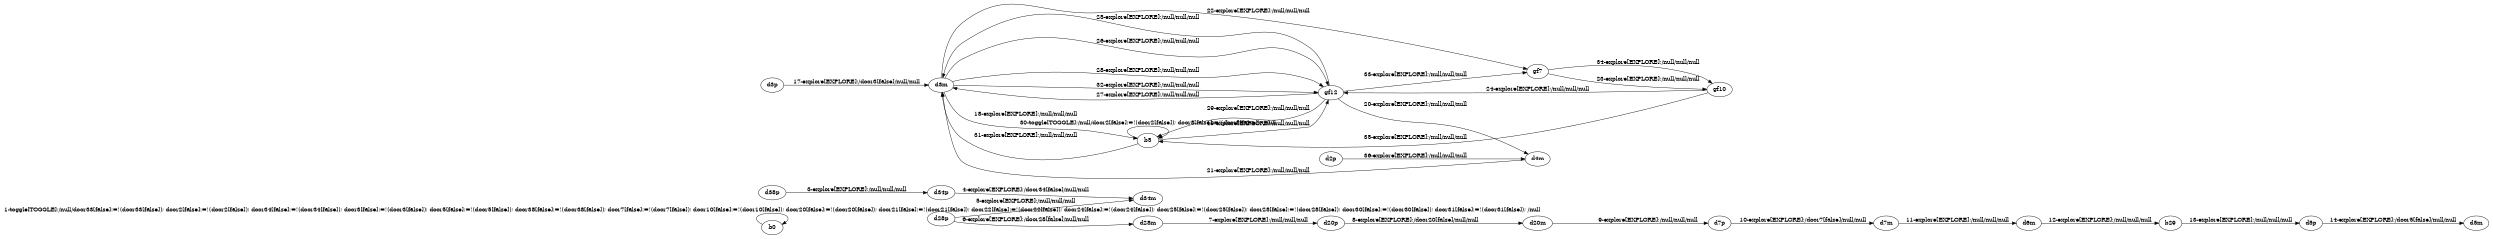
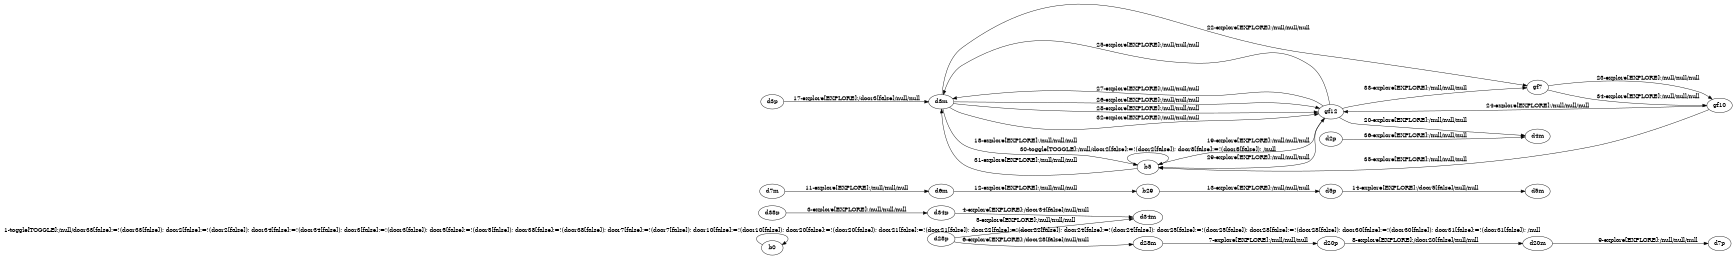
edge "d4m" -> "d3m": removed, label "21-explore[EXPLORE];/null/null/null"
edge "d7p" -> "d7m": removed, label "10-explore[EXPLORE];/door7[false]/null/null"
